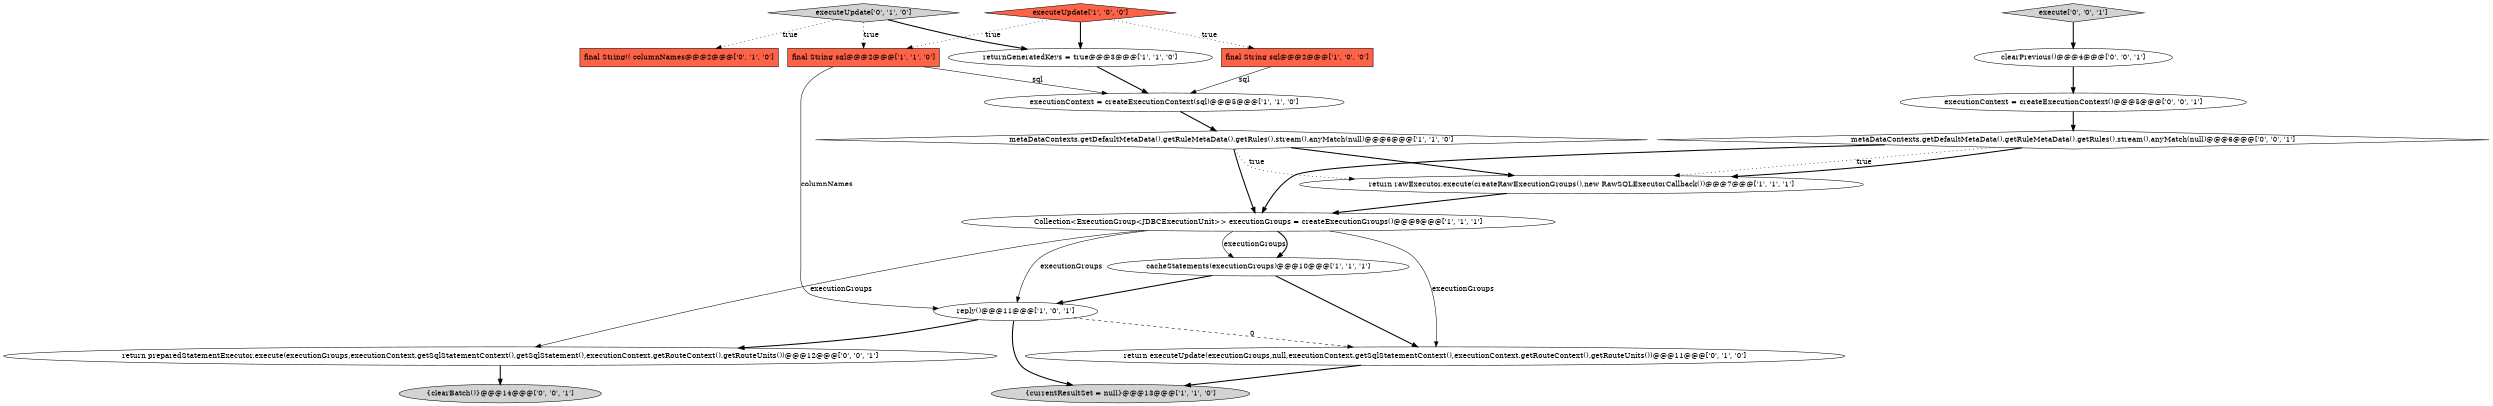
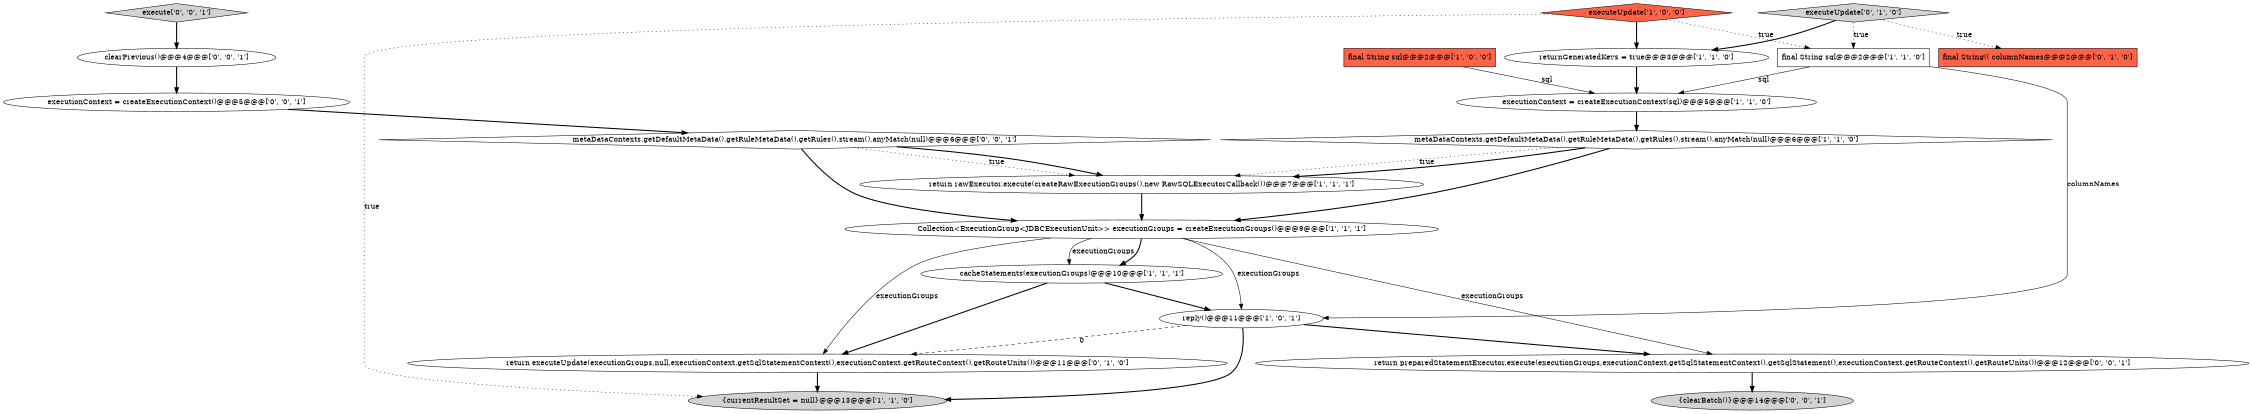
edge "executeUpdate['1', '0', '0']" -> "final String sql@@@2@@@['1', '0', '0']": now "executeUpdate['1', '0', '0']" -> "{currentResultSet = null}@@@13@@@['1', '1', '0']"
node "final String sql@@@2@@@['1', '1', '0']": fillcolor tomato -> white
